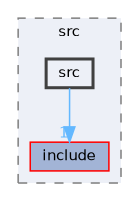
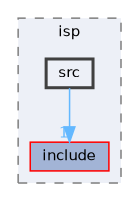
cluster "src": label "src" -> "isp"
